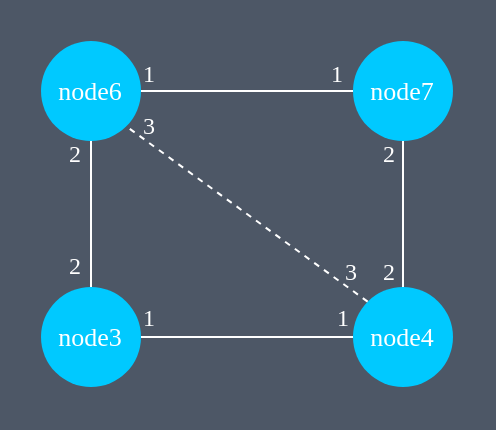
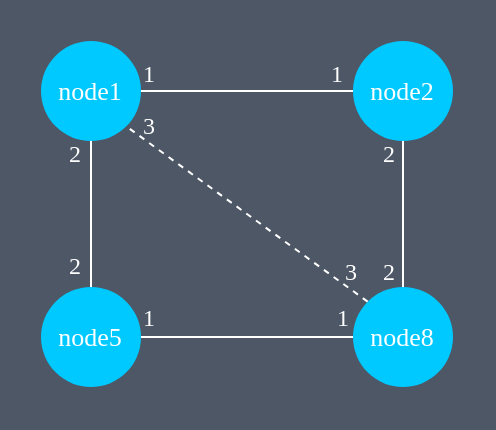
node "node6": label "node6" -> "node1"
node "node7": label "node7" -> "node2"
node "node3": label "node3" -> "node5"
node "node4": label "node4" -> "node8"
